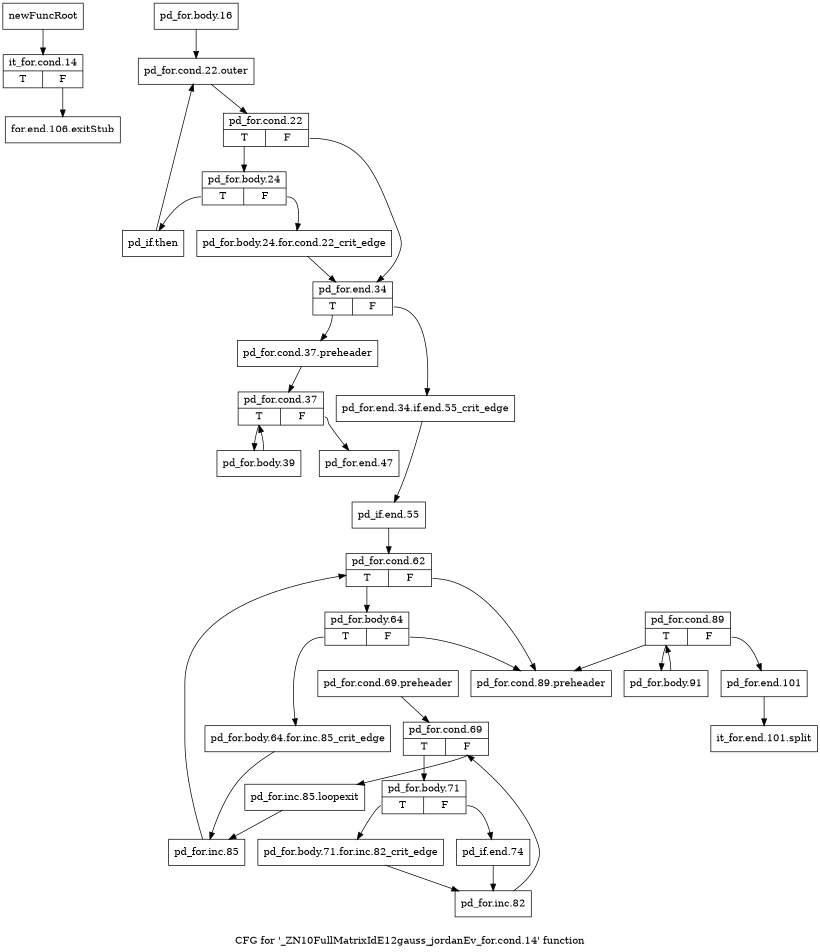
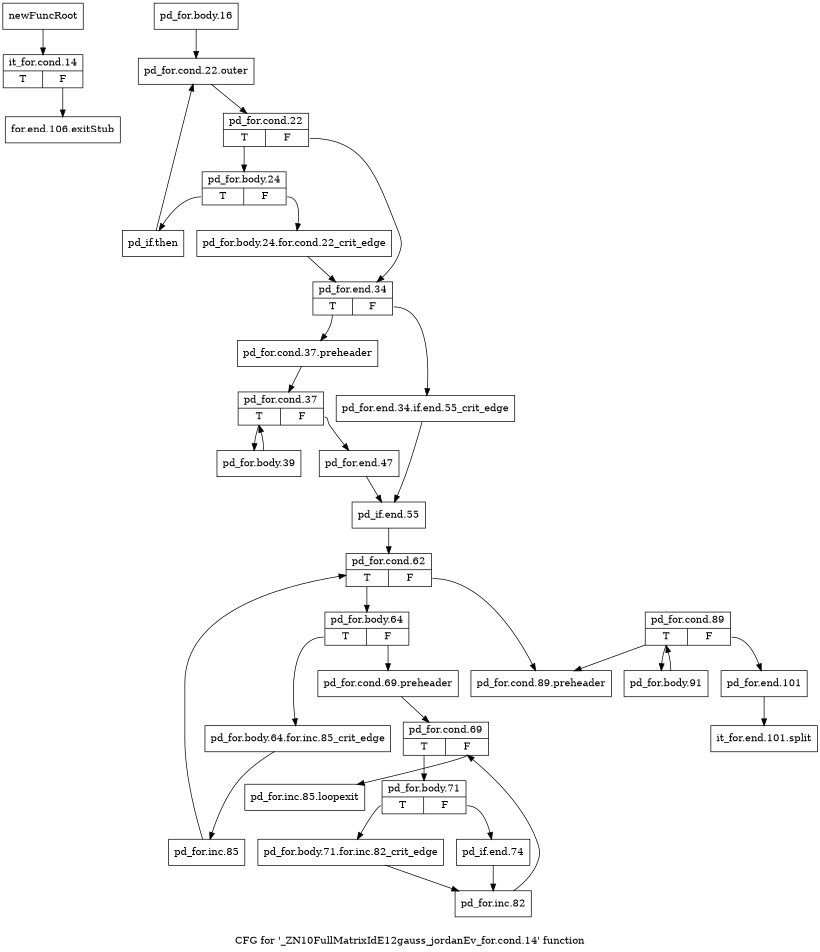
edge "pd_for.end.47" -> "pd_if.end.55": added
edge "pd_for.body.64" -> "pd_for.cond.89.preheader": now "pd_for.body.64" -> "pd_for.cond.69.preheader"
edge "pd_for.inc.85.loopexit" -> "pd_for.inc.85": removed
